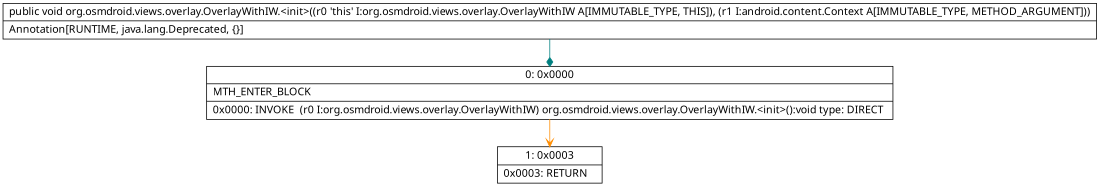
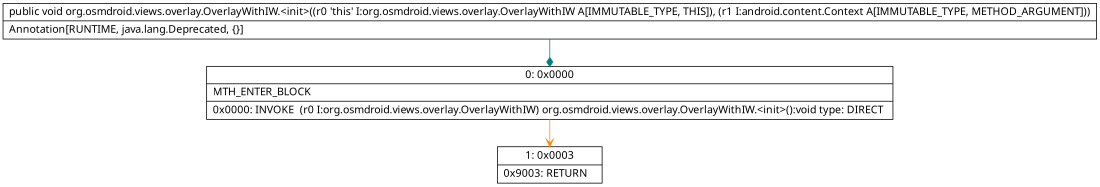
node "1: 0x0003": text "0x0003: RETURN" -> "0x9003: RETURN"
